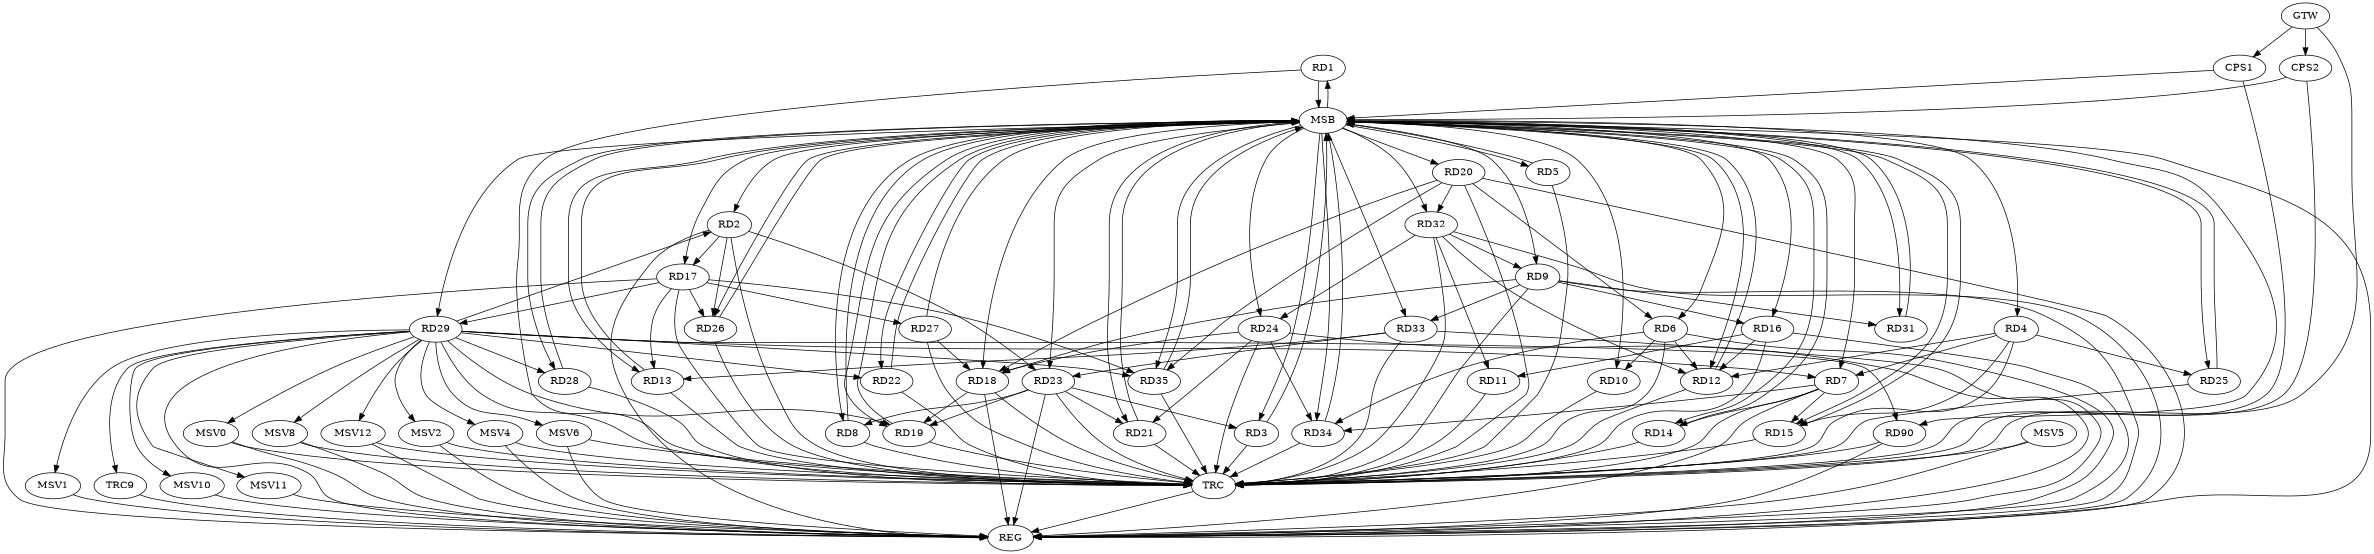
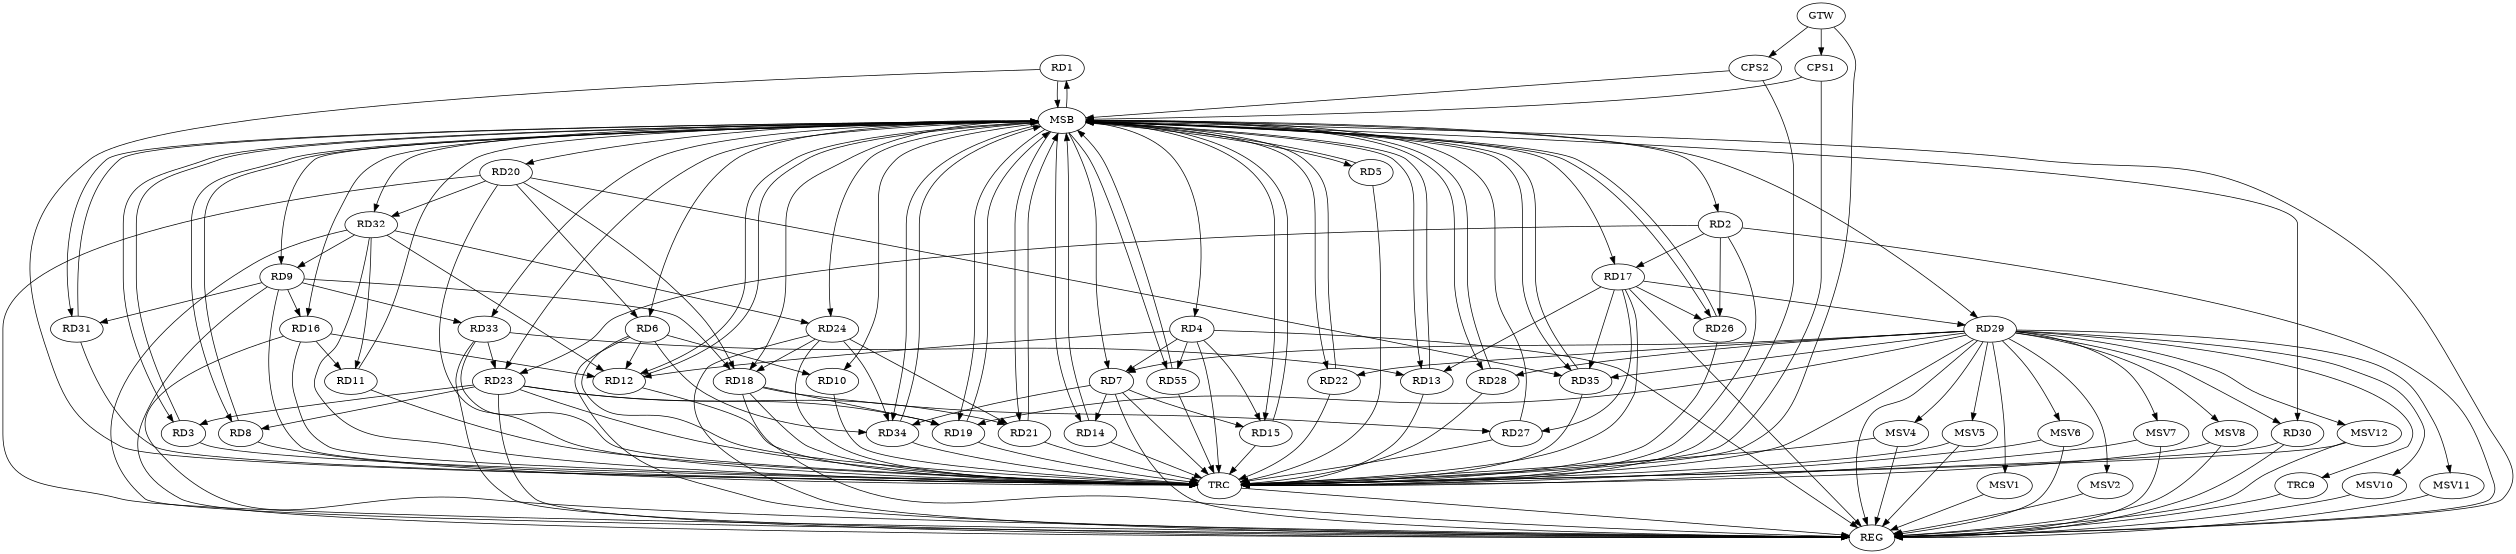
edge "RD11" -> "MSB": added
edge "RD29" -> "RD2": now "RD29" -> "MSV5"
edge "RD4" -> "REG": added
edge "RD27" -> "RD18": reversed
node "RD25": label "RD25" -> "RD55"
node "MSV0": label "MSV0" -> "MSV7"
node "RD90": label "RD90" -> "RD30"
edge "MSV2" -> "TRC": now "RD31" -> "TRC"
